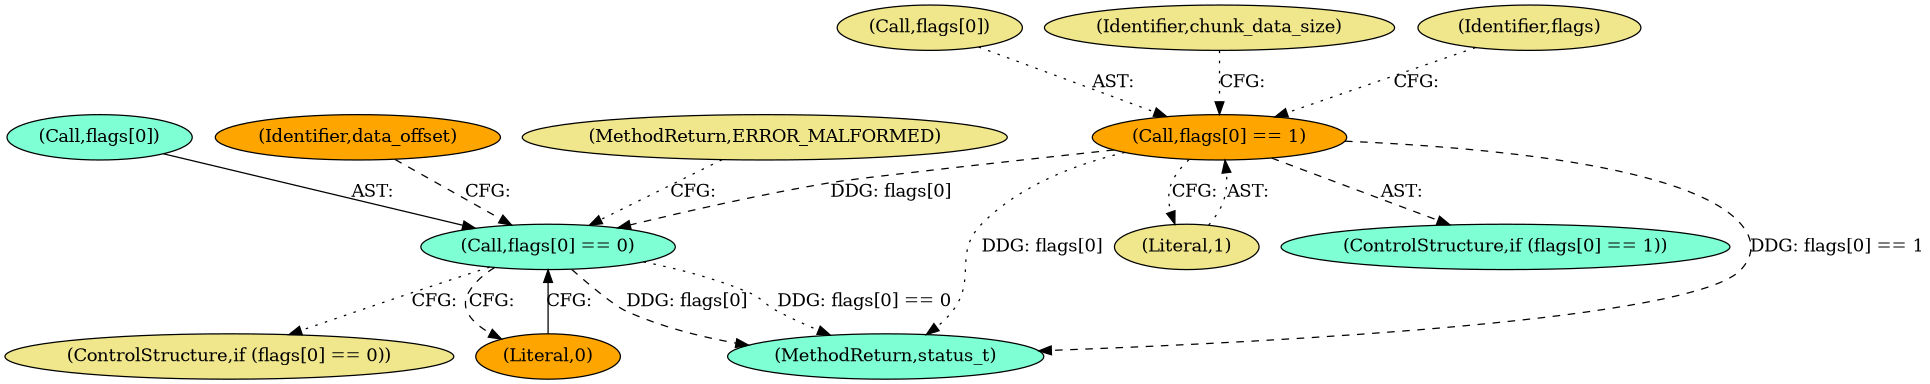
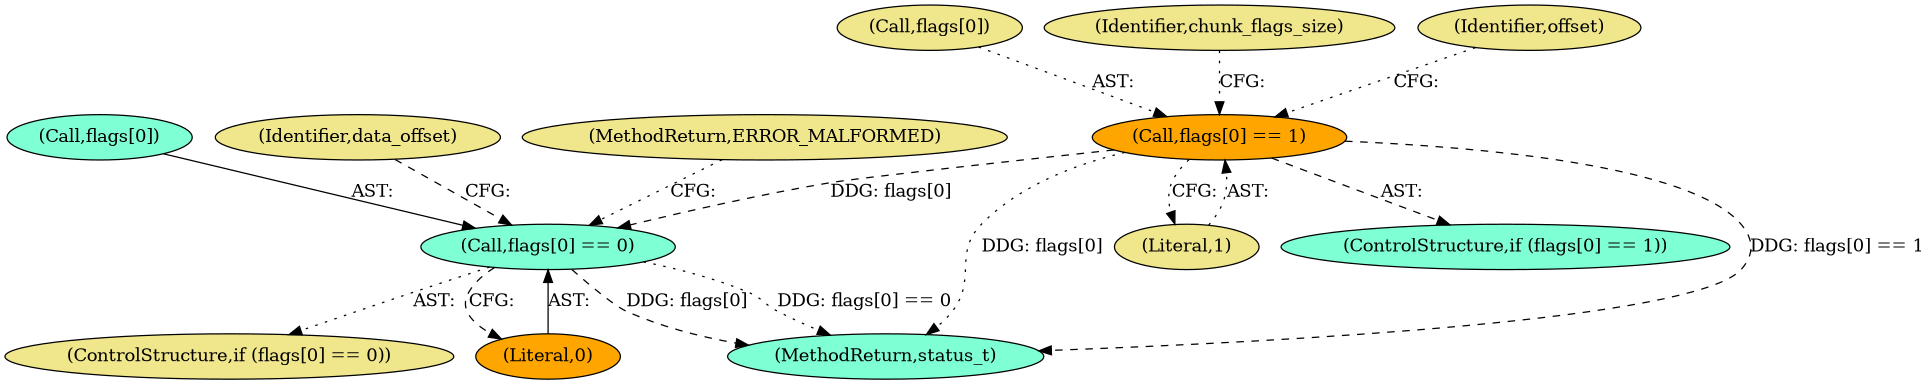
node "(Identifier,chunk_data_size)": label "(Identifier,chunk_data_size)" -> "(Identifier,chunk_flags_size)"
node "(Identifier,flags)": label "(Identifier,flags)" -> "(Identifier,offset)"
node "(Identifier,data_offset)": fillcolor orange -> khaki
edge "(Call,flags[0] == 0)" -> "(ControlStructure,if (flags[0] == 0))": label "CFG: " -> "AST: "
edge "(Literal,0)" -> "(Call,flags[0] == 0)": label "CFG: " -> "AST: "
